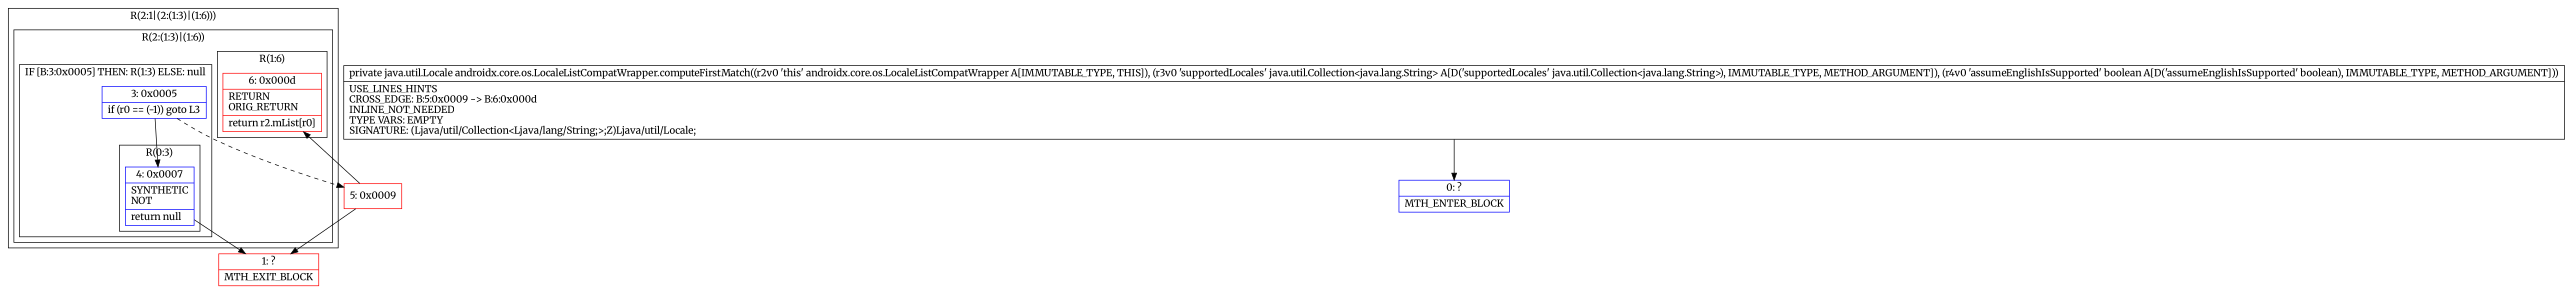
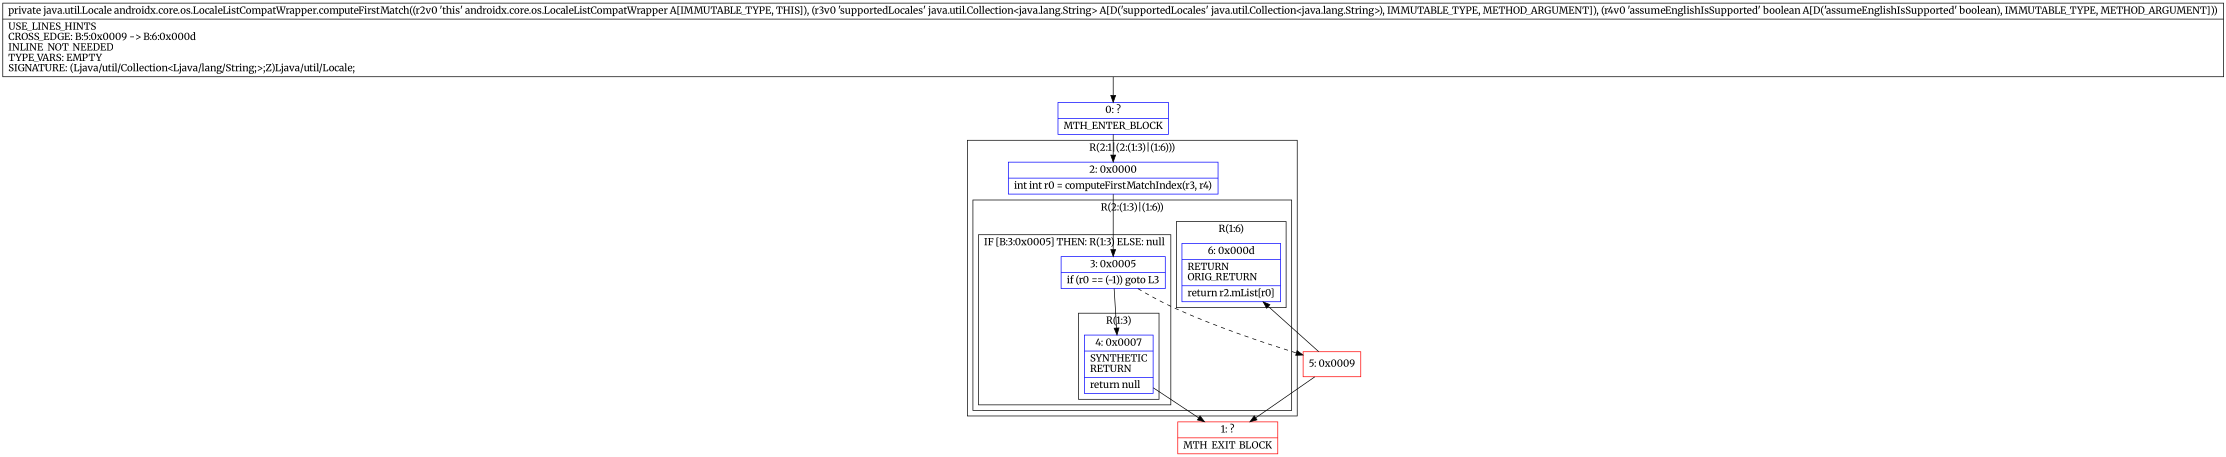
node "6: 0x000d": color red -> blue
cluster "R(0:3)": label "R(0:3)" -> "R(1:3)"
node "2: 0x0000": added
node "4: 0x0007": text "NOT" -> "RETURN"
